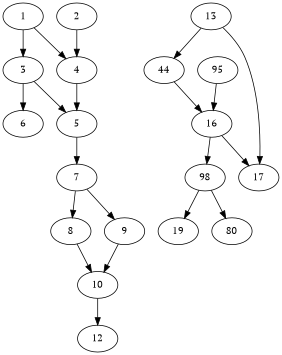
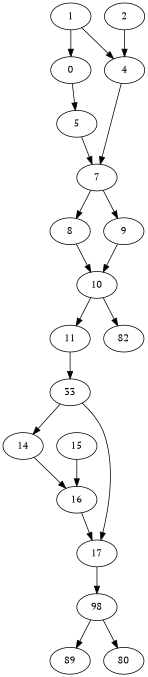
node "13": label "13" -> "33"
node "3": label "3" -> "0"
node "44": label "44" -> "14"
node "95": label "95" -> "15"
edge "4" -> "5": now "4" -> "7"
node "6": removed
edge "16" -> "98": now "17" -> "98"
node "19": label "19" -> "89"
node "11": added
node "12": label "12" -> "82"
